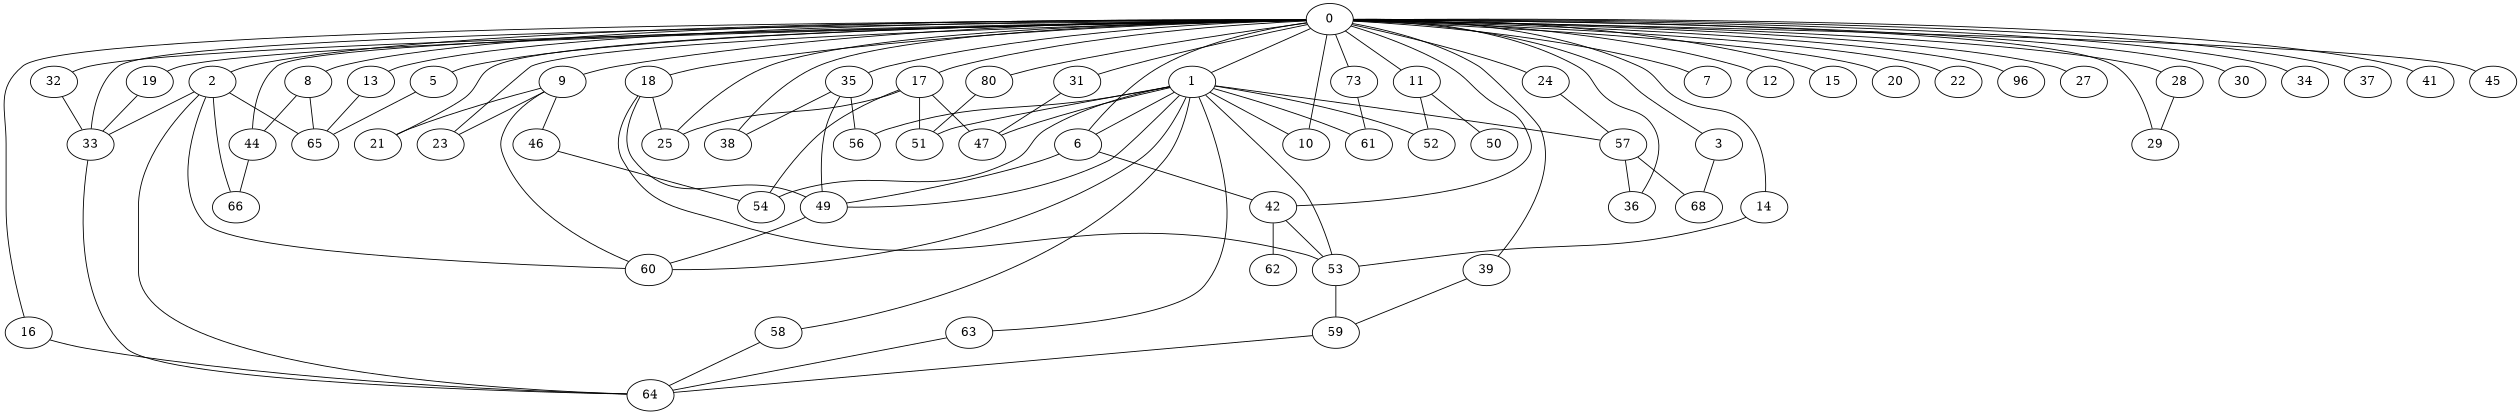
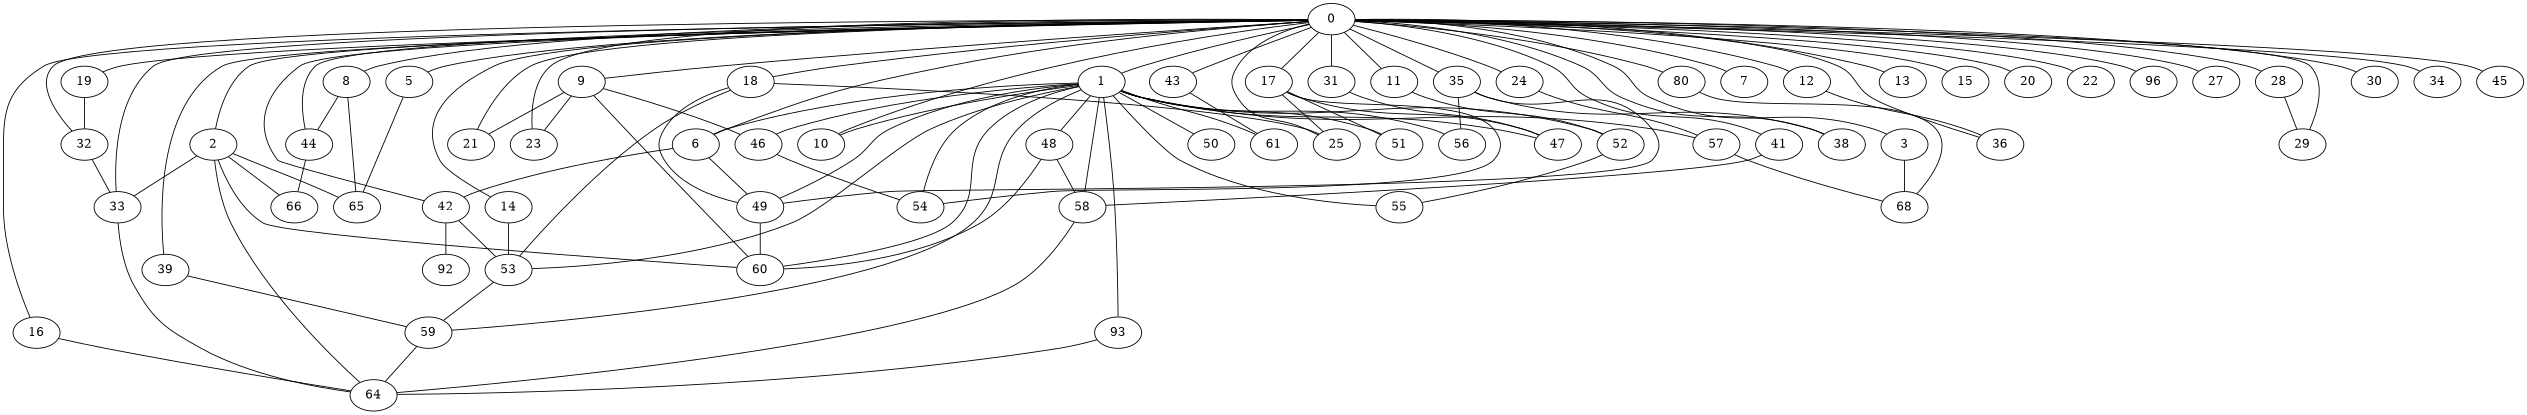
node "73": label "73" -> "43"
node "37": removed
edge "1" -- "46": added
edge "80" -- "51": now "80" -- "68"
edge "19" -- "33": now "19" -- "32"
edge "13" -- "65": removed
edge "11" -- "50": now "1" -- "50"
node "48": added
edge "57" -- "36": now "12" -- "36"
edge "41" -- "58": added
node "55": added
node "62": label "62" -> "92"
edge "1" -- "59": added
node "63": label "63" -> "93"
